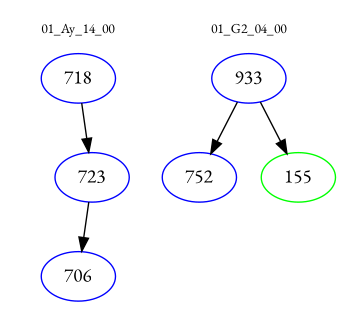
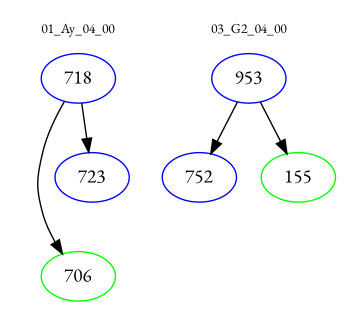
cluster "01_Ay_14_00": label "01_Ay_14_00" -> "01_Ay_04_00"
cluster "01_G2_04_00": label "01_G2_04_00" -> "03_G2_04_00"
node "933": label "933" -> "953"
edge "723" -> "706": now "718" -> "706"
node "706": color blue -> green
